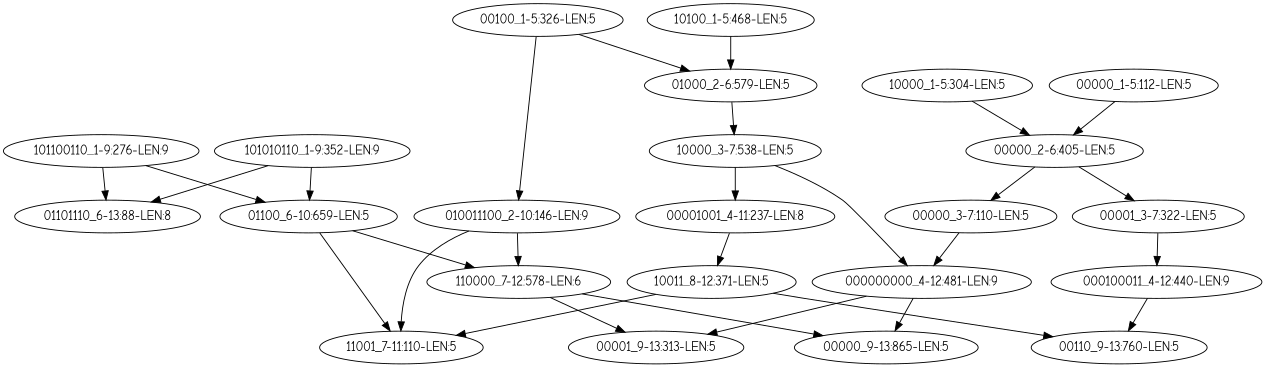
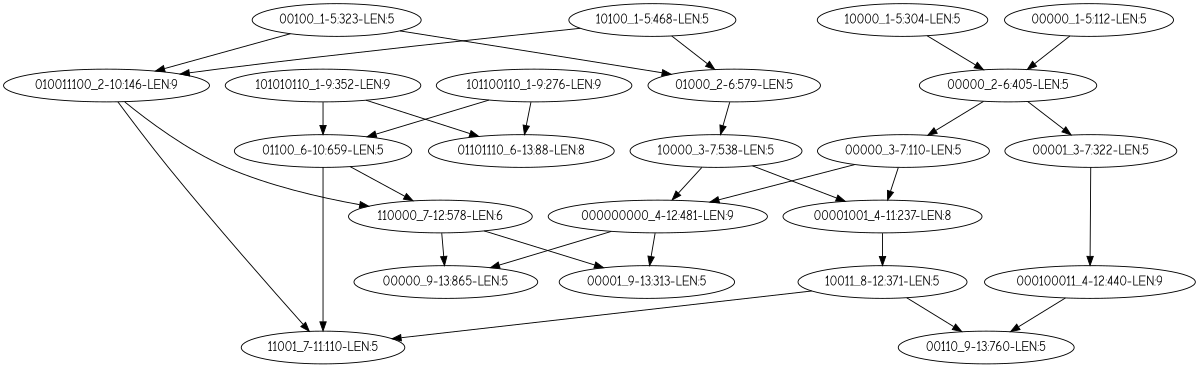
node "00100_1-5:326-LEN:5": label "00100_1-5:326-LEN:5" -> "00100_1-5:323-LEN:5"
edge "10100_1-5:468-LEN:5" -> "010011100_2-10:146-LEN:9": added
edge "00000_3-7:110-LEN:5" -> "00001001_4-11:237-LEN:8": added
